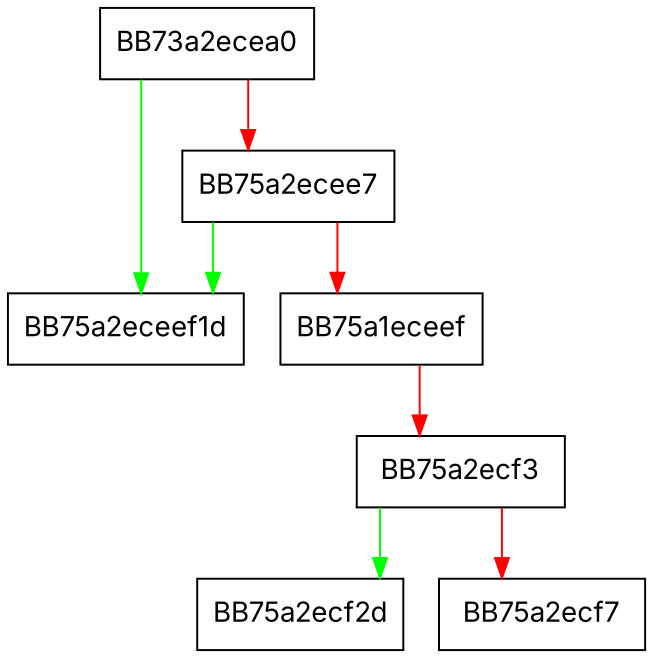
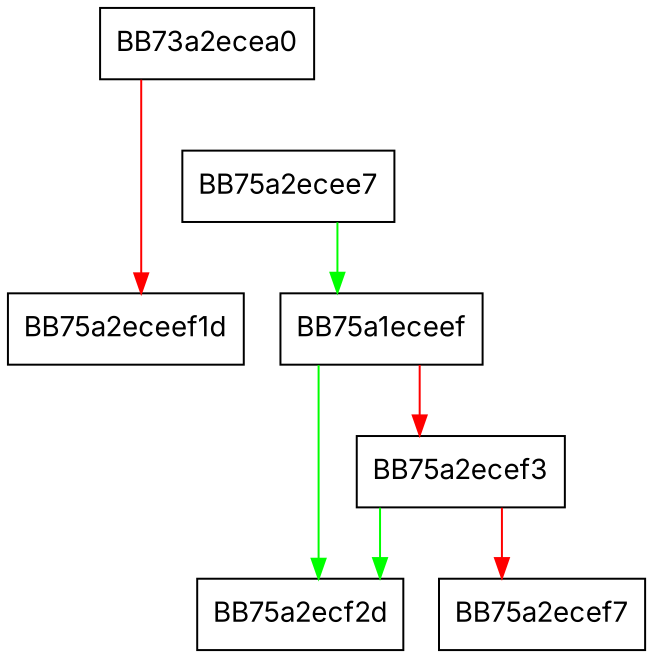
edge "BB73a2ecea0" -> "BB75a2ecee7": removed
edge "BB73a2ecea0" -> "BB75a2eceef1d": color green -> red
edge "BB75a2ecee7" -> "BB75a2eceef1d": removed
edge "BB75a2ecee7" -> "BB75a1eceef": color red -> green
edge "BB75a1eceef" -> "BB75a2ecf2d": added
node "BB75a2ecf3": label "BB75a2ecf3" -> "BB75a2ecef3"
node "BB75a2ecf7": label "BB75a2ecf7" -> "BB75a2ecef7"
